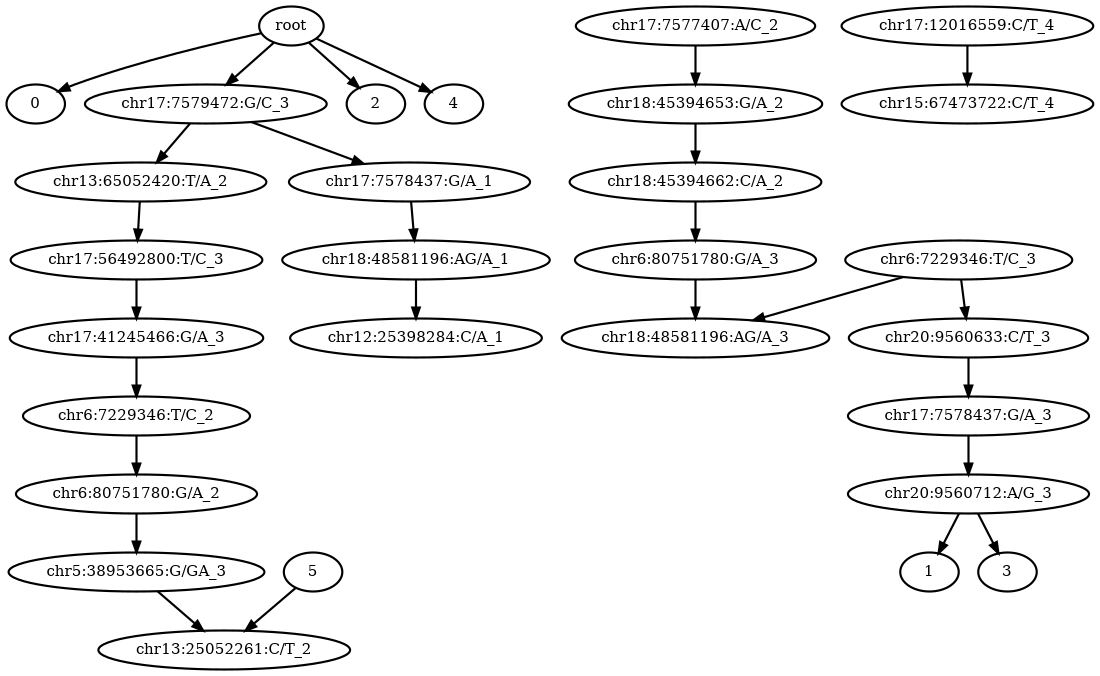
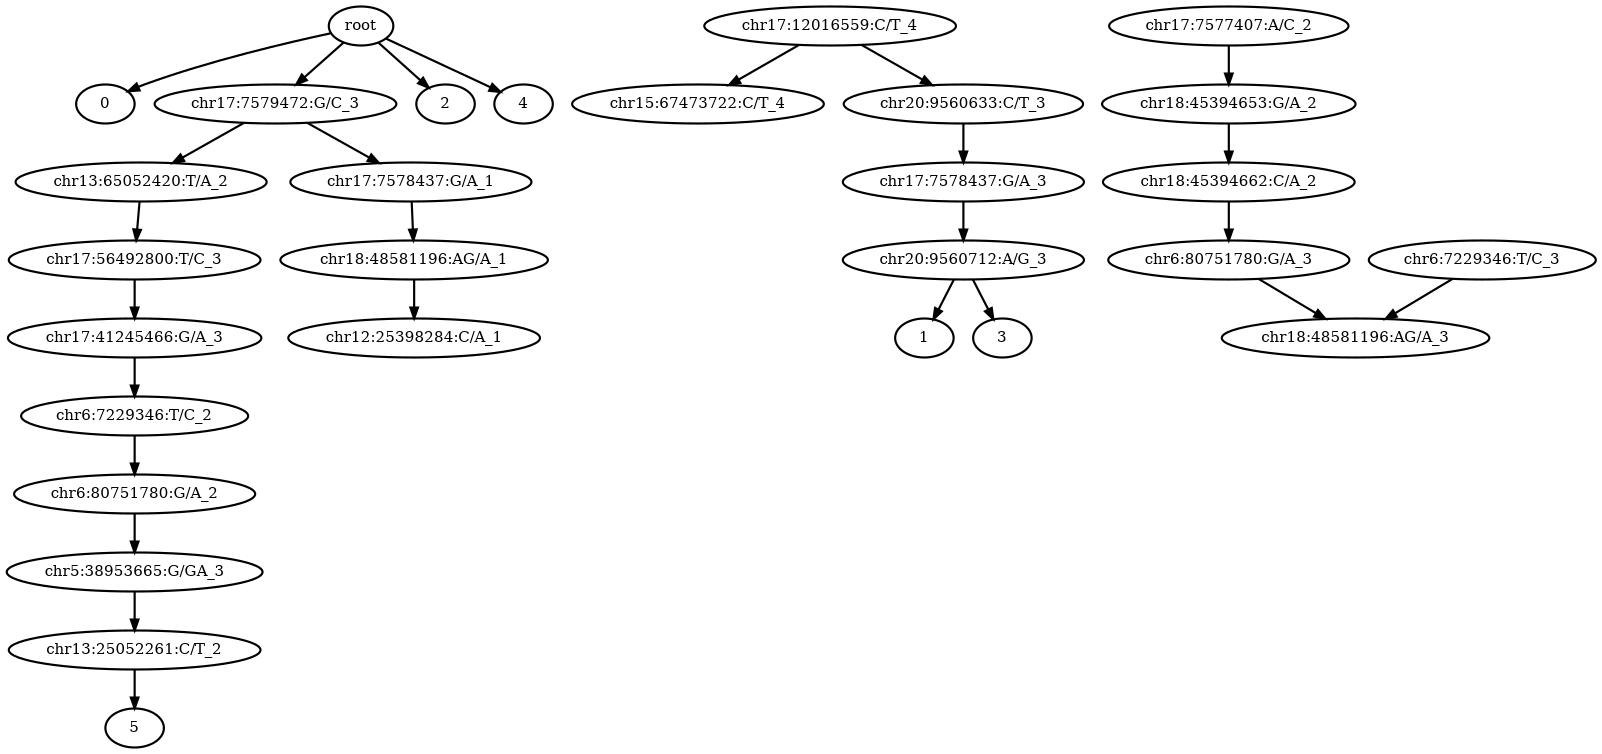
edge "chr6:7229346:T/C_3" -> "chr20:9560633:C/T_3": now "chr17:12016559:C/T_4" -> "chr20:9560633:C/T_3"
edge "5" -> "chr13:25052261:C/T_2": reversed
